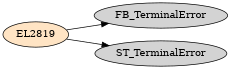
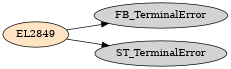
node "EL2819": label "EL2819" -> "EL2849"
